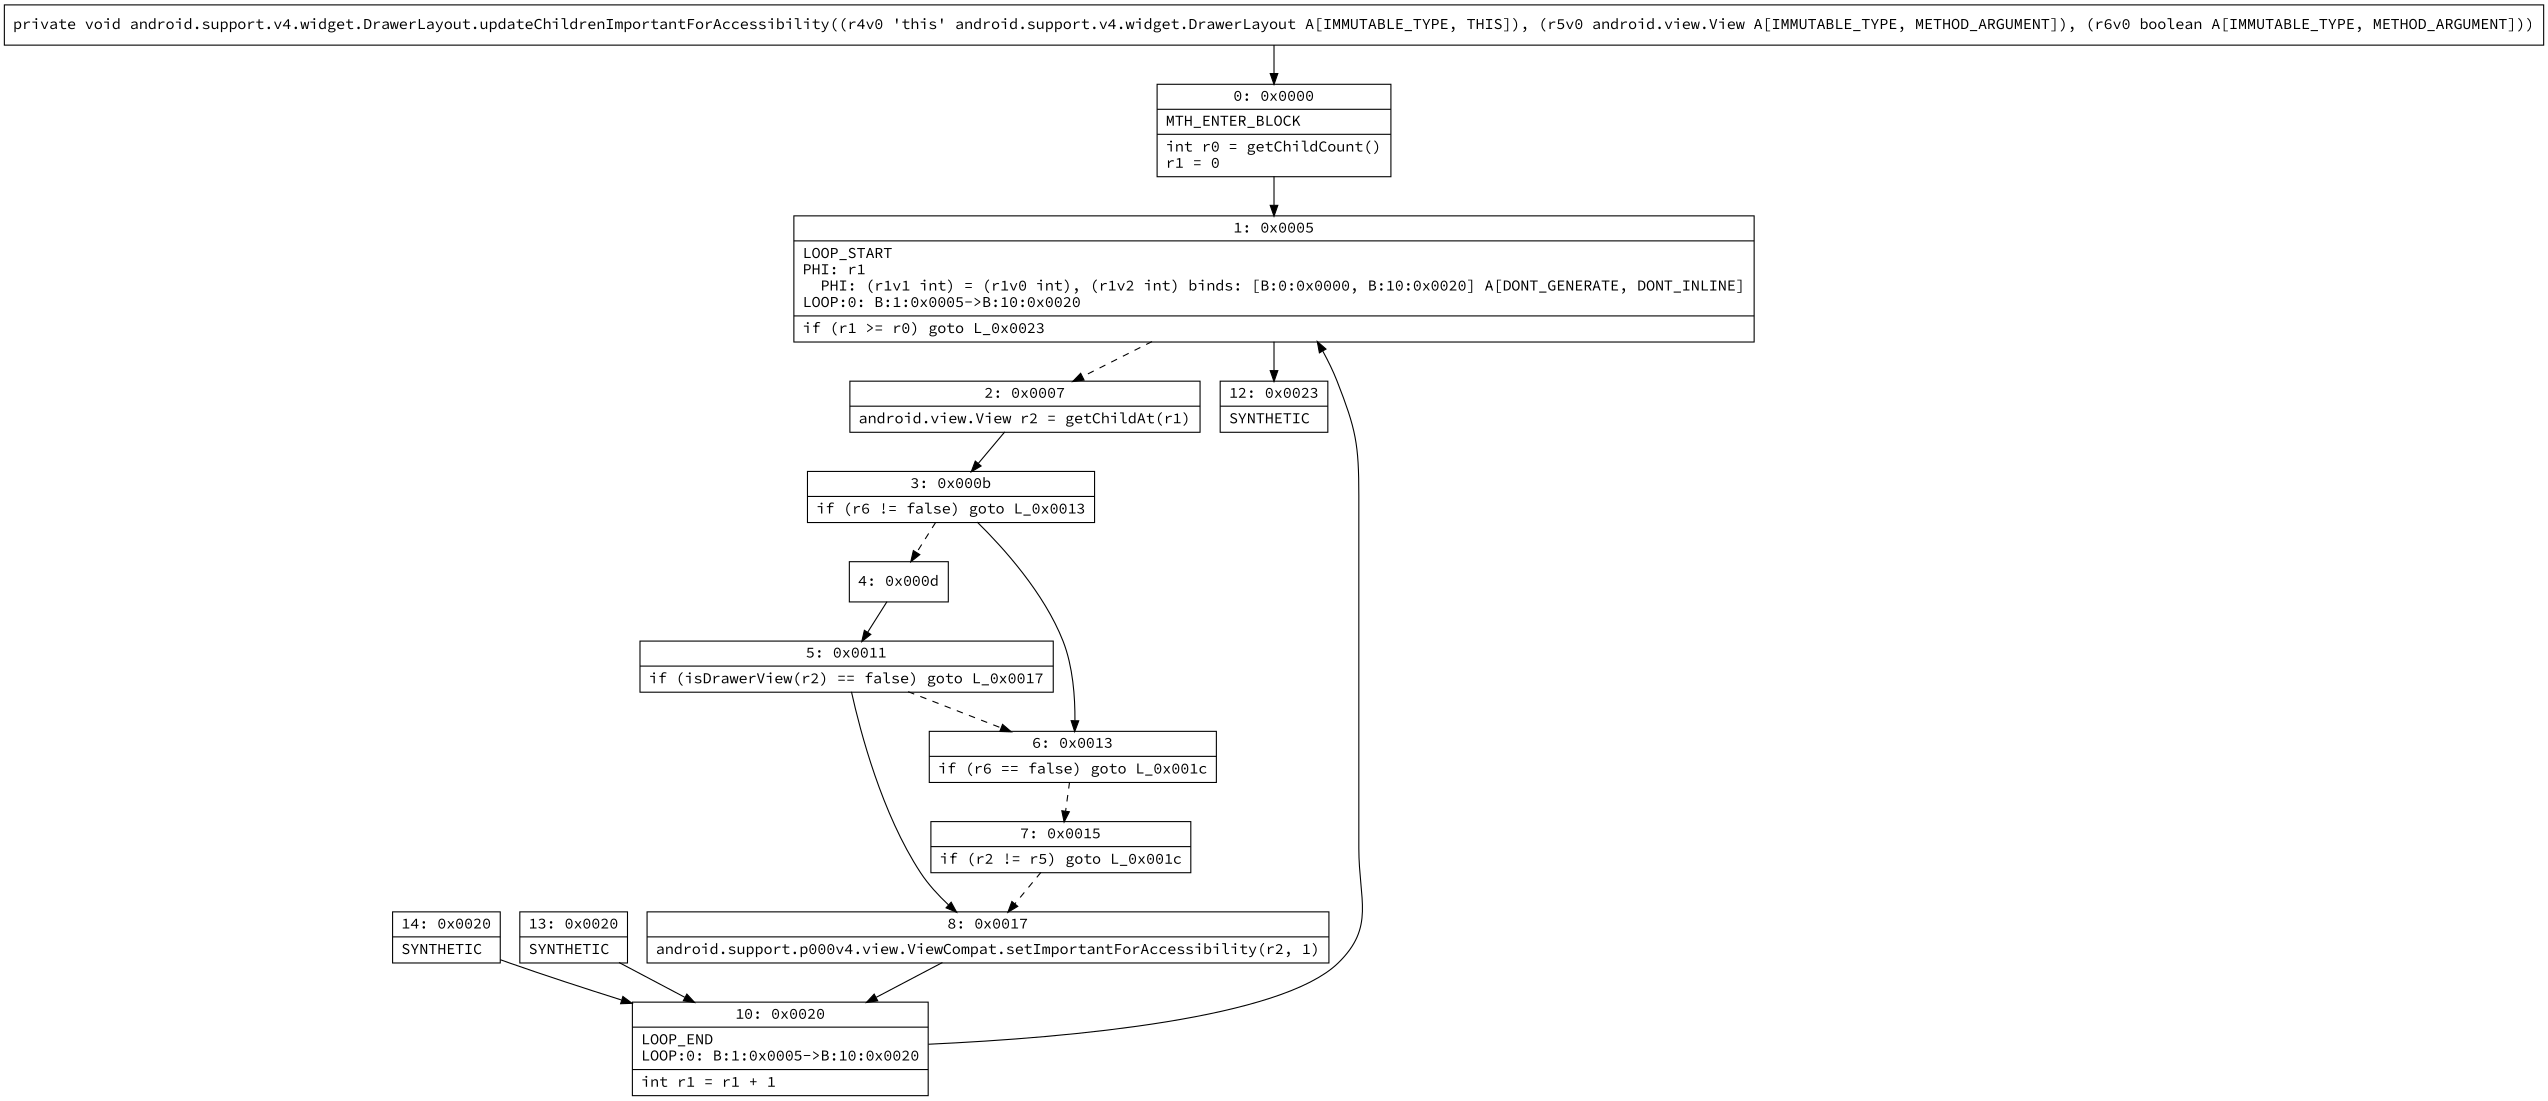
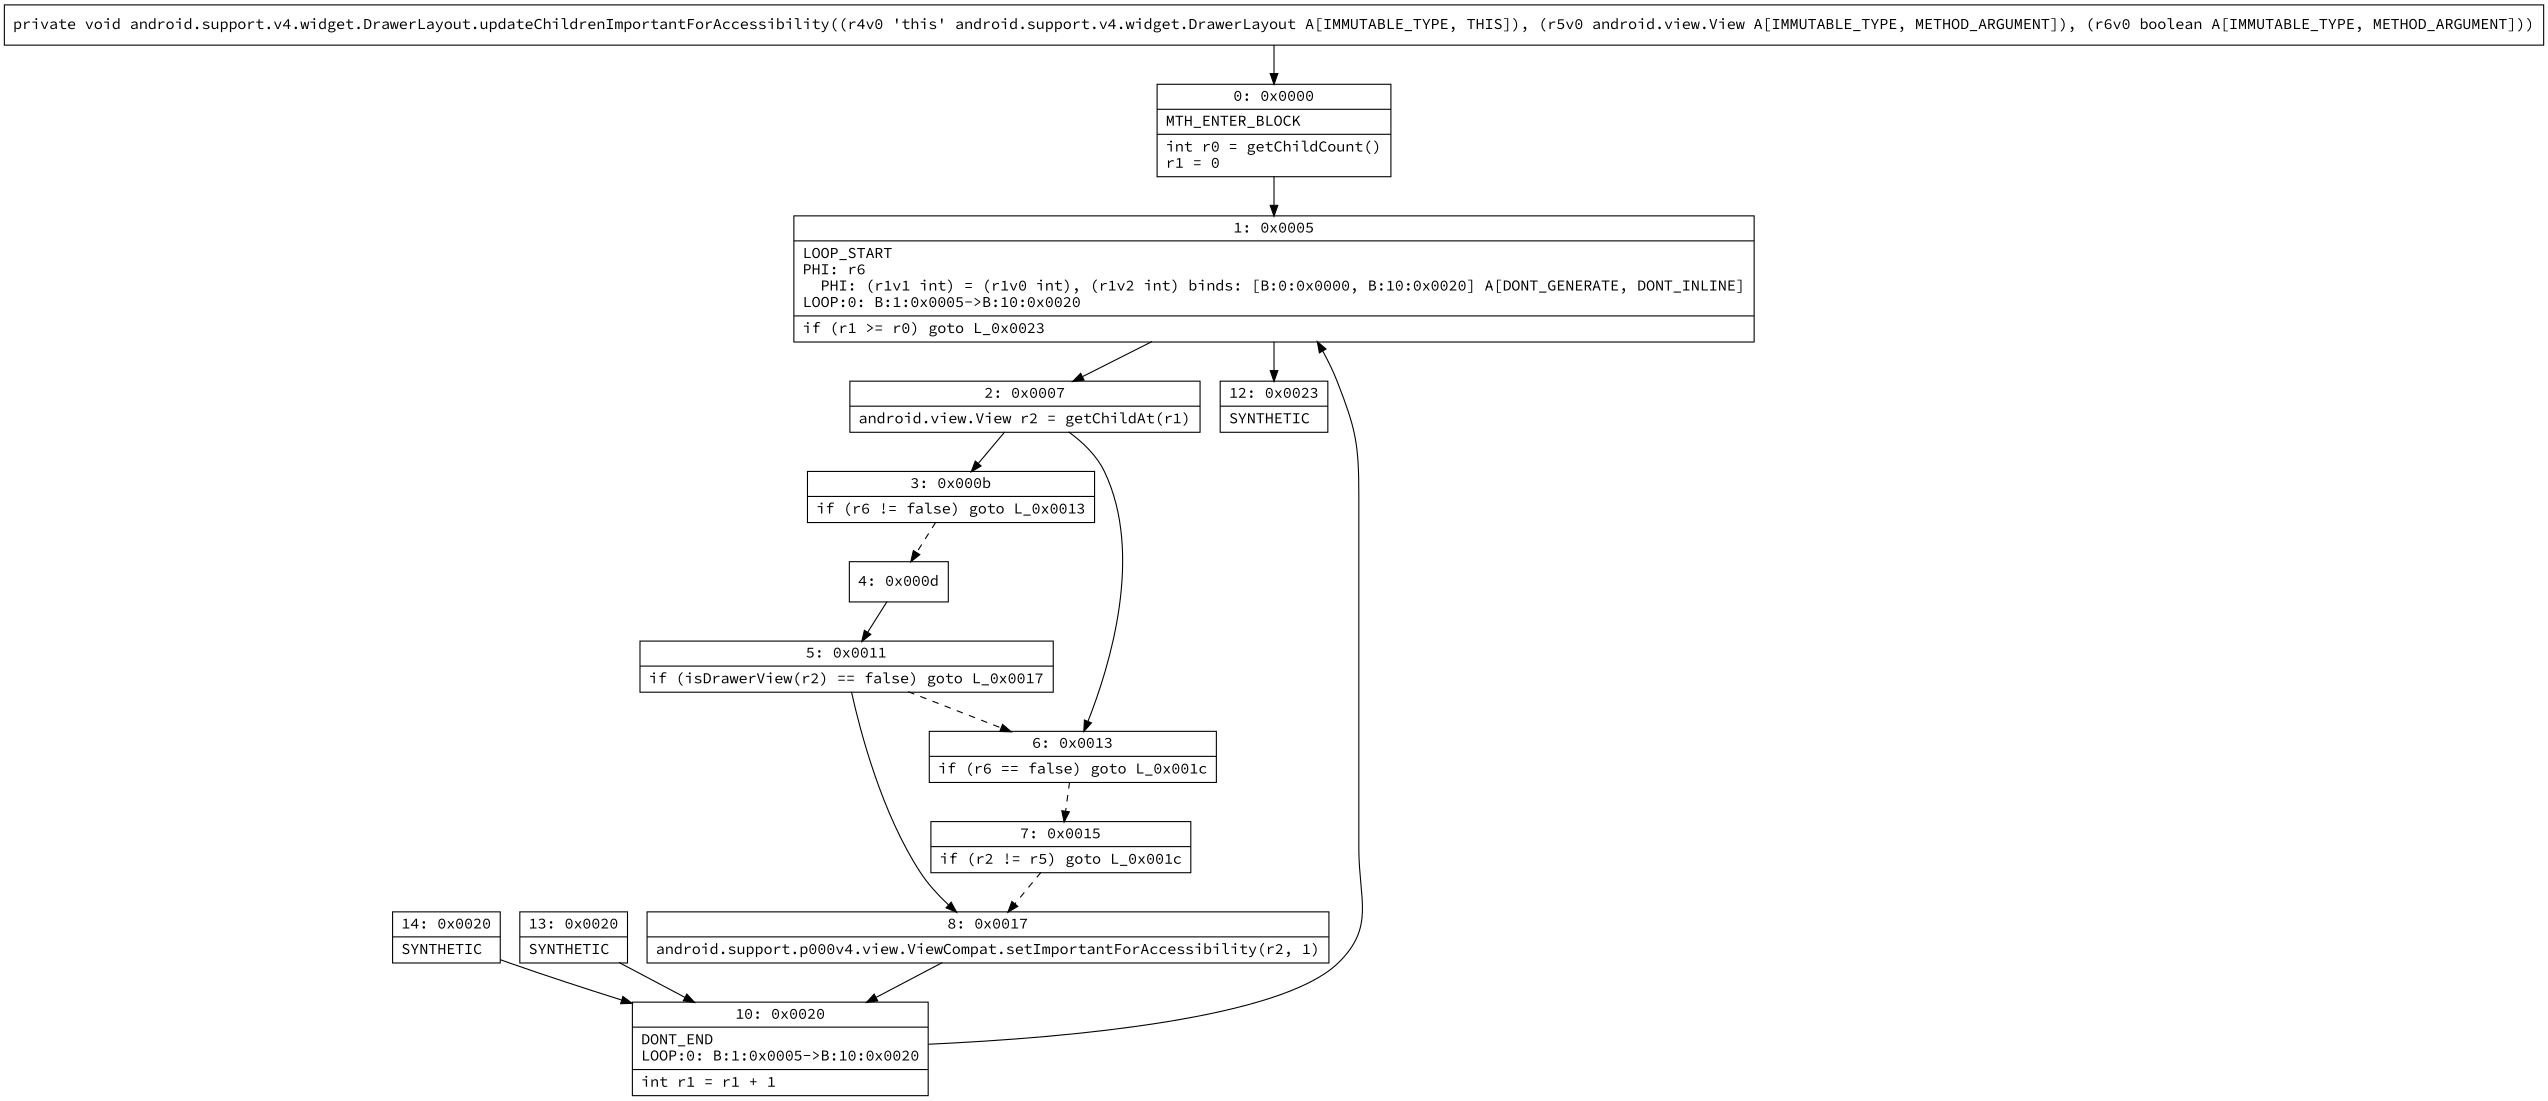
node "1: 0x0005": text "PHI: r1" -> "PHI: r6"
edge "1: 0x0005" -> "2: 0x0007": style dashed -> solid
edge "3: 0x000b" -> "6: 0x0013": now "2: 0x0007" -> "6: 0x0013"
node "10: 0x0020": text "LOOP_END" -> "DONT_END"
